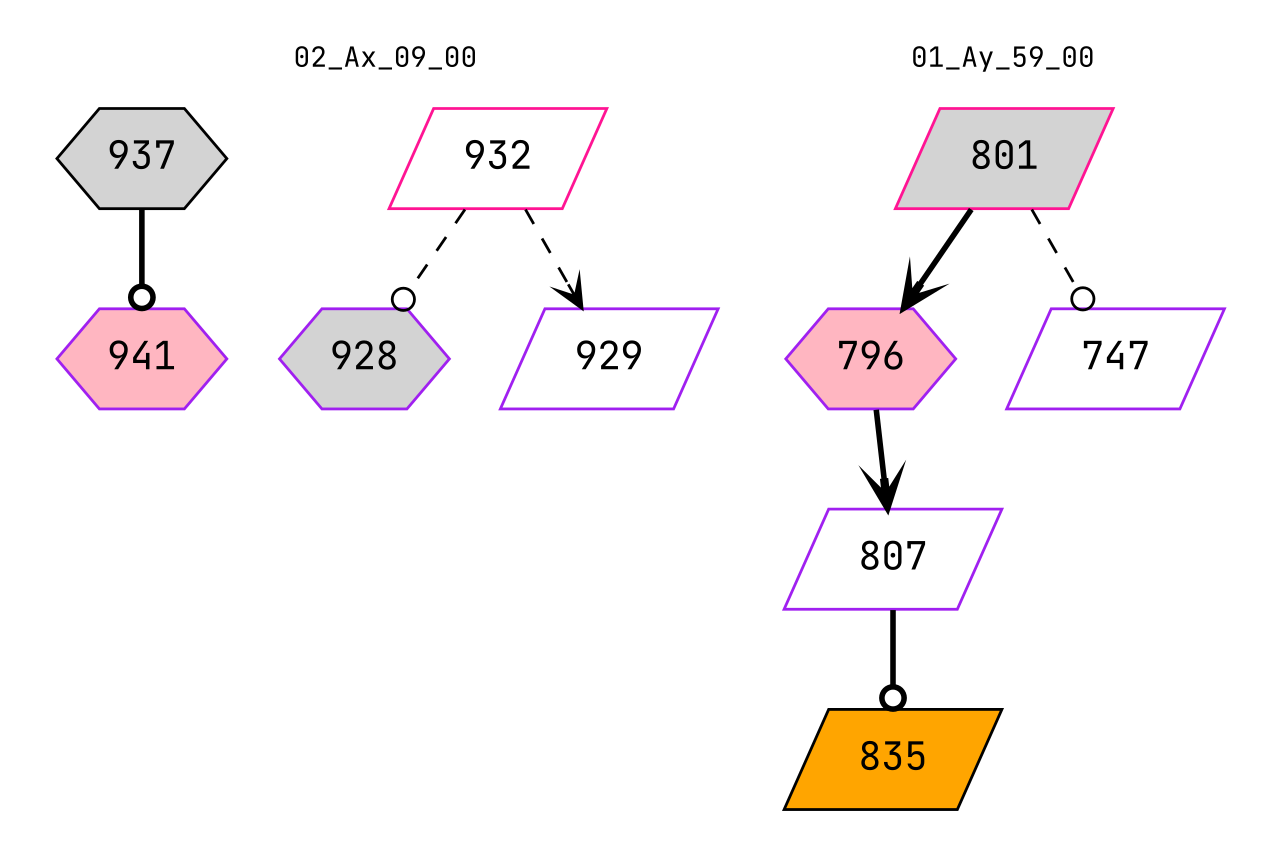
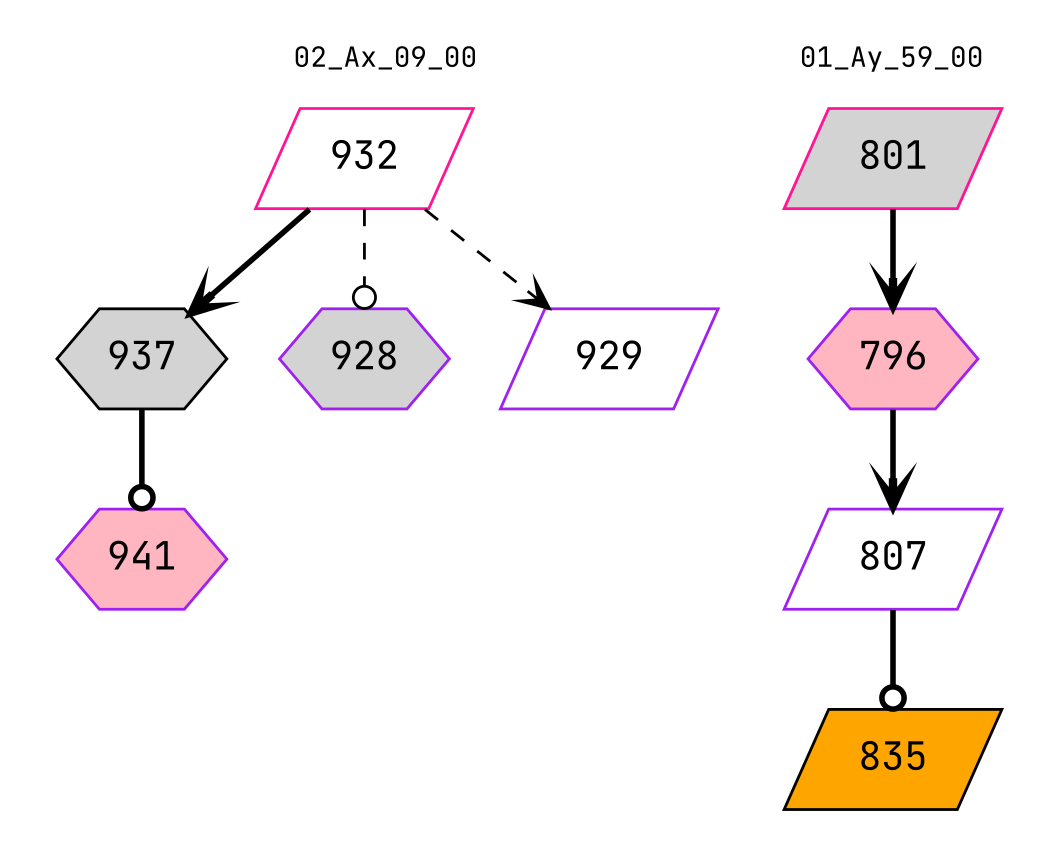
edge "932" -> "937": added
node "747": removed
